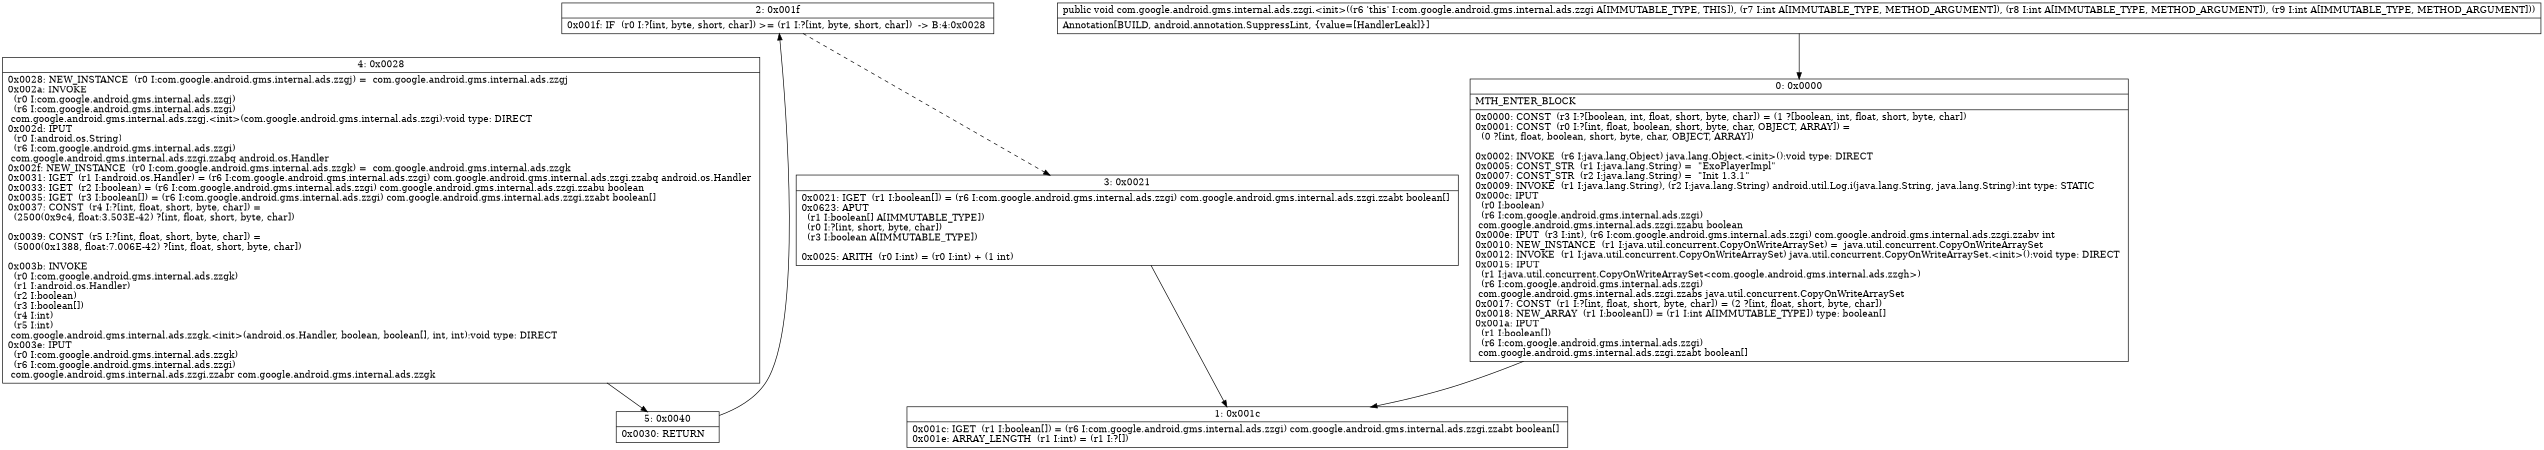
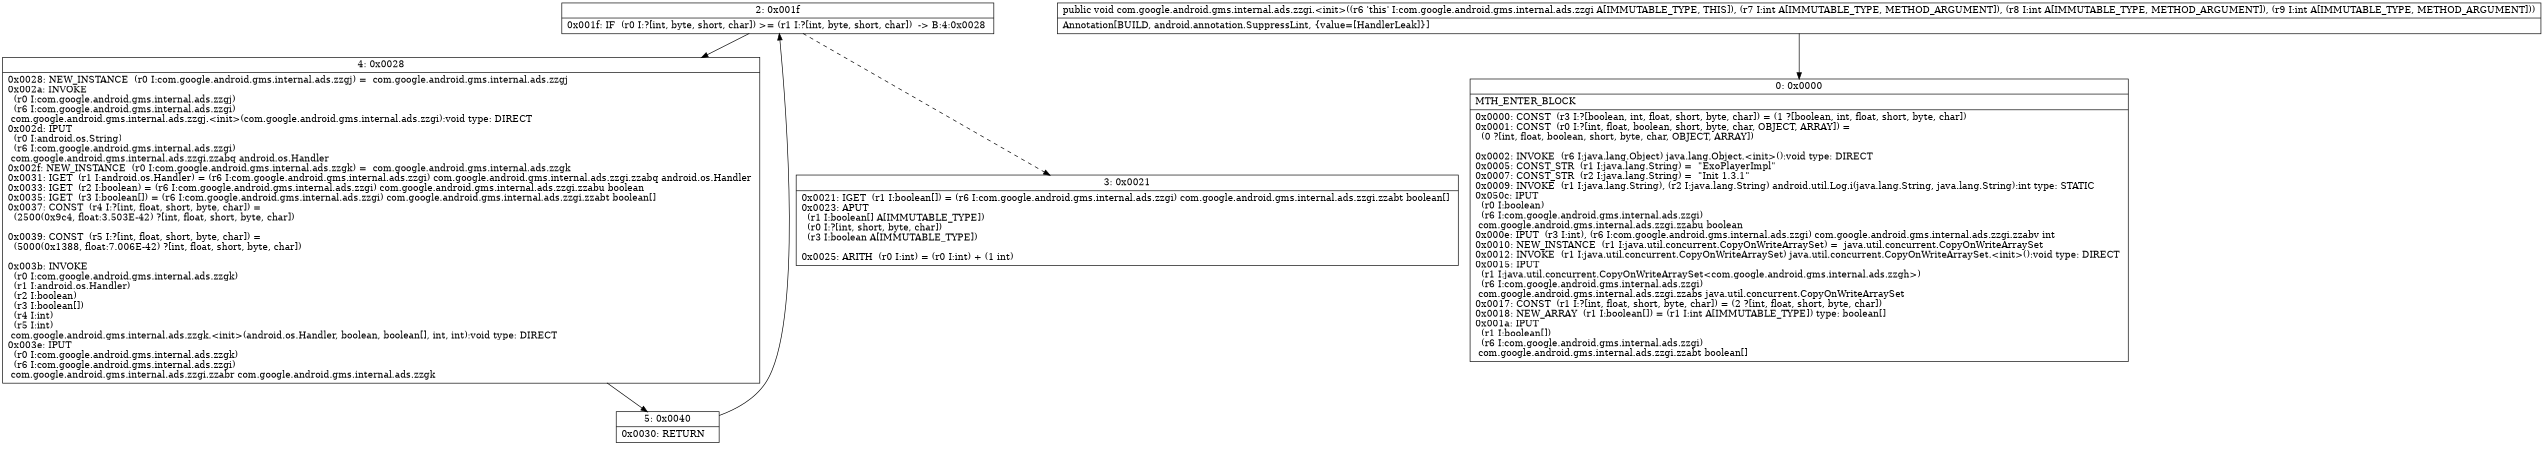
edge "2: 0x001f" -> "4: 0x0028": added
node "0: 0x0000": text "0x000c: IPUT" -> "0x050c: IPUT"
node "3: 0x0021": text "0x0623: APUT" -> "0x0023: APUT"
node "1: 0x001c": removed
